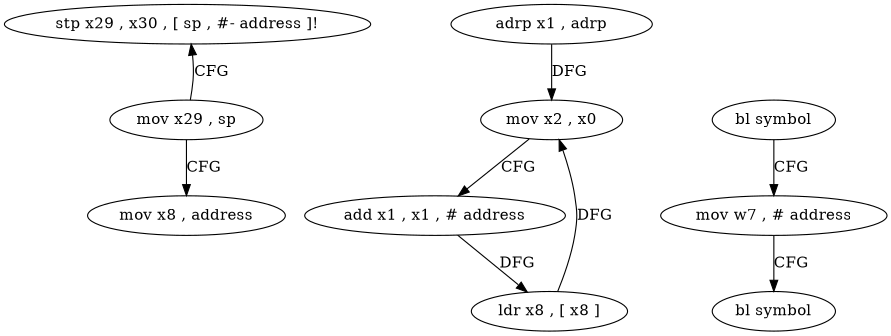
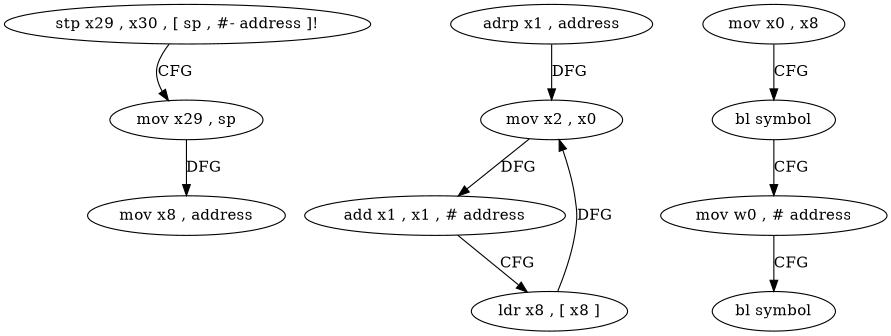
node "adrp x1 , adrp": label "adrp x1 , adrp" -> "adrp x1 , address"
node "mov x0 , x8": added
edge "mov x29 , sp" -> "stp x29 , x30 , [ sp , #- address ]!": reversed
edge "mov x29 , sp" -> "mov x8 , address": label "CFG" -> "DFG"
edge "mov x2 , x0" -> "add x1 , x1 , # address": label "CFG" -> "DFG"
node "mov w7 , # address": label "mov w7 , # address" -> "mov w0 , # address"
edge "add x1 , x1 , # address" -> "ldr x8 , [ x8 ]": label "DFG" -> "CFG"
